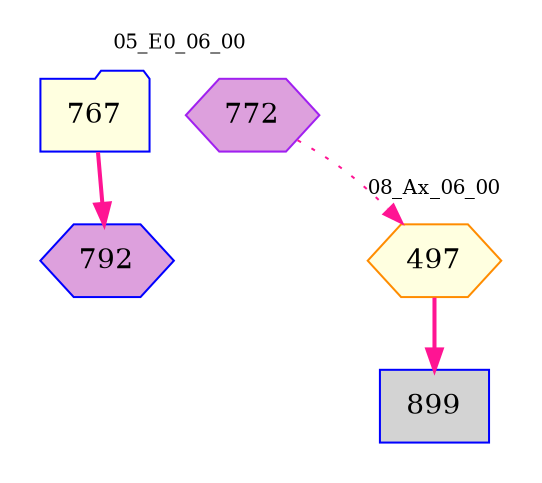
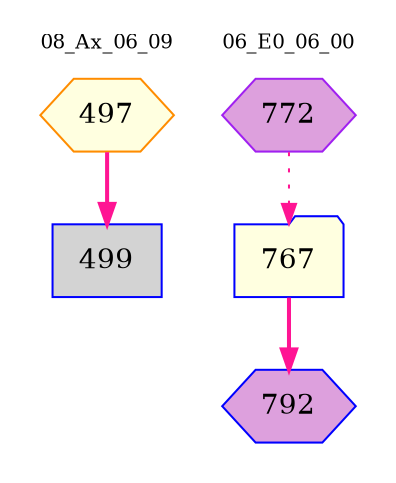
cluster "05_E0_06_00": label "05_E0_06_00" -> "06_E0_06_00"
edge "772" -> "497": now "772" -> "767"
cluster "08_Ax_06_00": label "08_Ax_06_00" -> "08_Ax_06_09"
node "899": label "899" -> "499"
